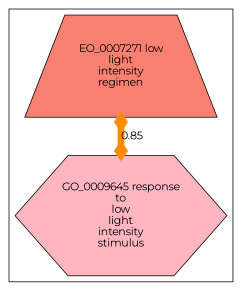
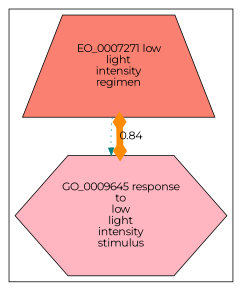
edge "EO_0007271 low light intensity regimen" -> "GO_0009645 response to low light intensity stimulus": added
edge "EO_0007271 low light intensity regimen" -- "GO_0009645 response to low light intensity stimulus": label "0.85" -> "0.84"
